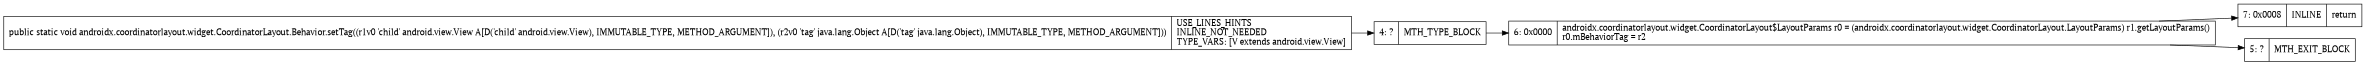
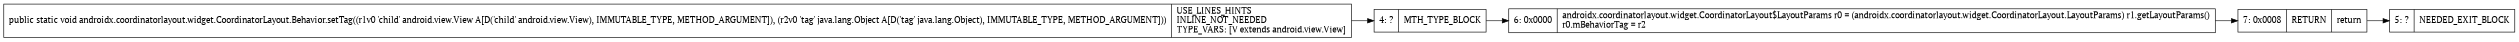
node "7: 0x0008": text "INLINE" -> "RETURN"
edge "6: 0x0000" -> "5: ?": now "7: 0x0008" -> "5: ?"
node "5: ?": text "MTH_EXIT_BLOCK" -> "NEEDED_EXIT_BLOCK"
